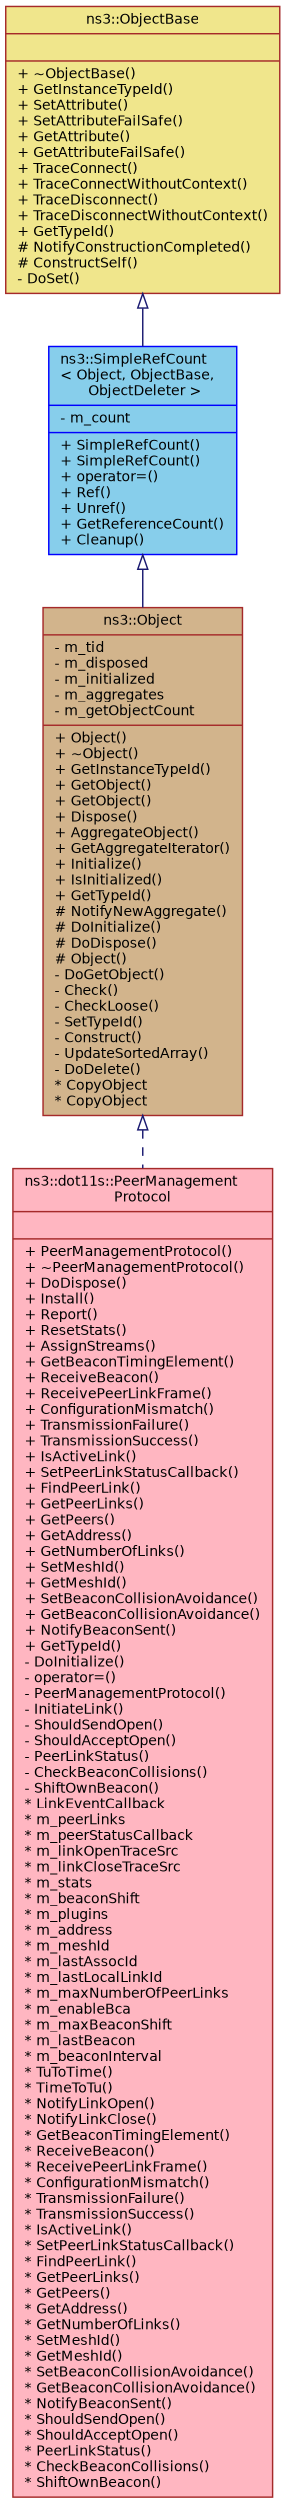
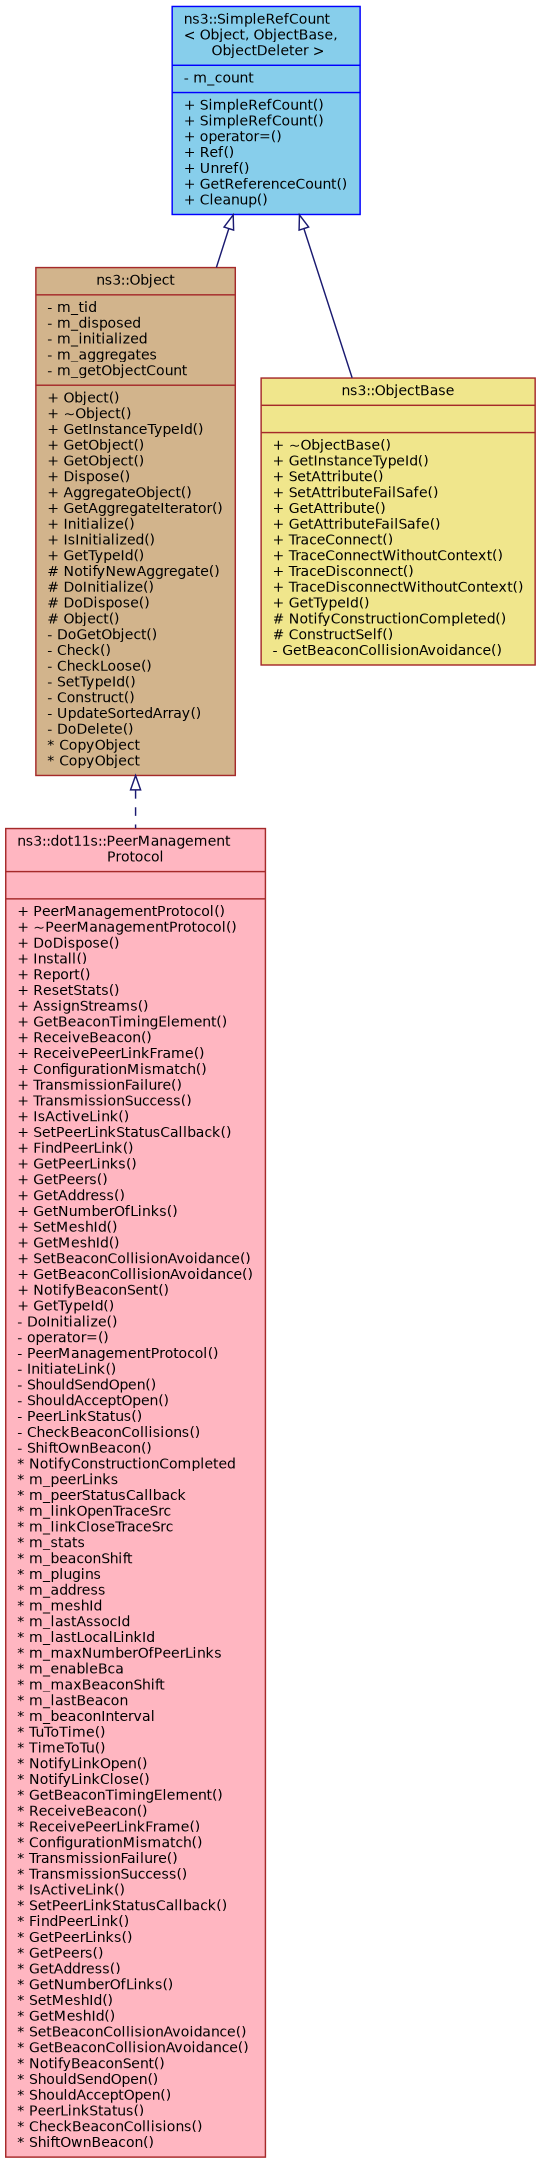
node "ns3::ObjectBase": text "- DoSet()" -> "- GetBeaconCollisionAvoidance()"
edge "ns3::SimpleRefCount" -> "ns3::ObjectBase": reversed
node "ns3::dot11s::PeerManagement": text "* LinkEventCallback" -> "* NotifyConstructionCompleted"
